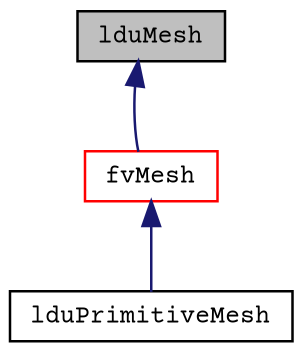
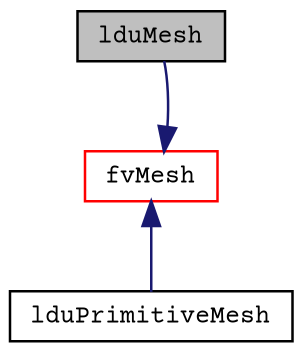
edge "fvMesh" -> "lduMesh": reversed
